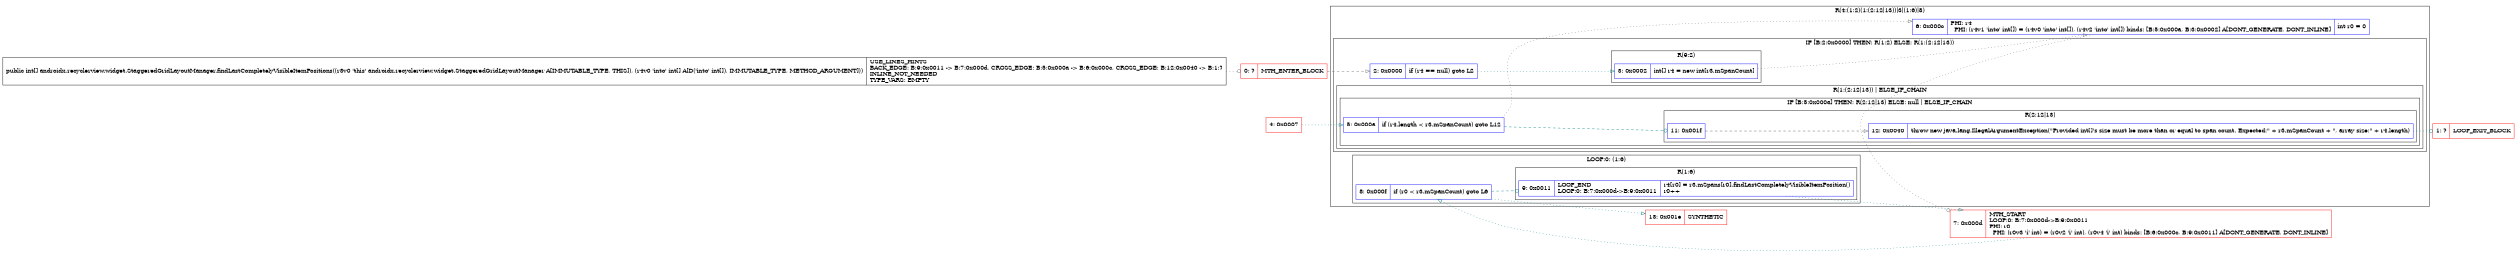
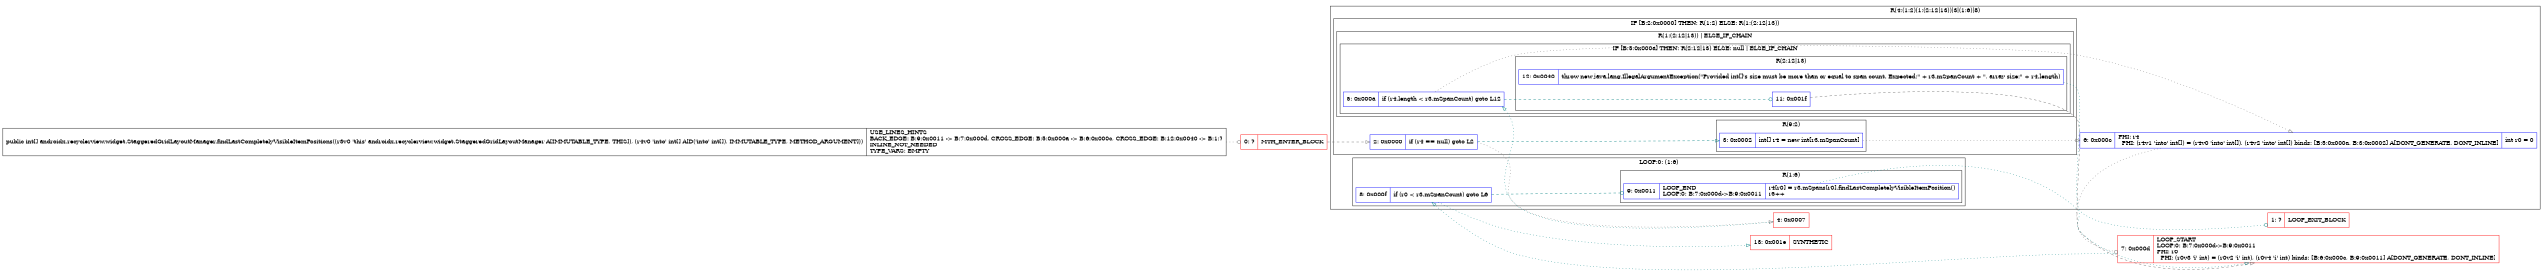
edge "2: 0x0000" -> "3: 0x0002": style dotted -> dashed
edge "11: 0x001f" -> "12: 0x0040": now "11: 0x001f" -> "7: 0x000d"
node "9: 0x0011": text "r0++" -> "r5++"
node "7: 0x000d": text "MTH_START" -> "LOOP_START"
edge "2: 0x0000" -> "4: 0x0007": added
